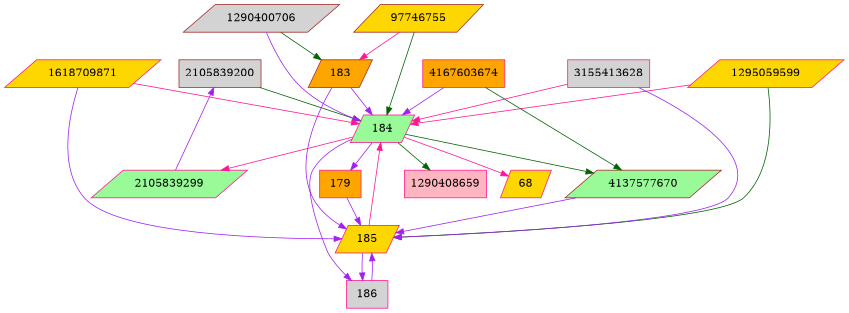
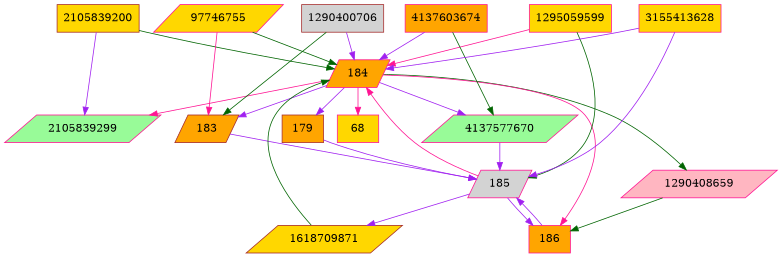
node "1290400706": shape parallelogram -> box
node "97746755": color brown -> deeppink
node "1618709871": color deeppink -> brown
node "2105839200": fillcolor lightgrey -> gold
node "4167603674": label "4167603674" -> "4137603674"
node "3155413628": fillcolor lightgrey -> gold
node "1295059599": shape parallelogram -> box
edge "183" -> "184": reversed
edge "3155413628" -> "184": color deeppink -> purple
edge "1618709871" -> "184": color deeppink -> darkgreen
node "184": fillcolor palegreen -> orange
edge "2105839299" -> "2105839200": reversed
edge "184" -> "4137577670": color darkgreen -> purple
node "179": color deeppink -> brown
node "1290408659": shape box -> parallelogram
node "68": shape parallelogram -> box
node "4137577670": color brown -> deeppink
edge "184" -> "186": color purple -> deeppink
edge "1290408659" -> "186": added
edge "1618709871" -> "185": reversed
node "185": fillcolor gold -> lightgrey
node "186": fillcolor lightgrey -> orange
